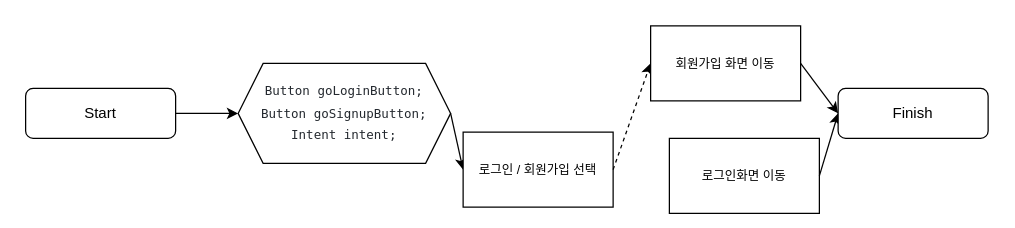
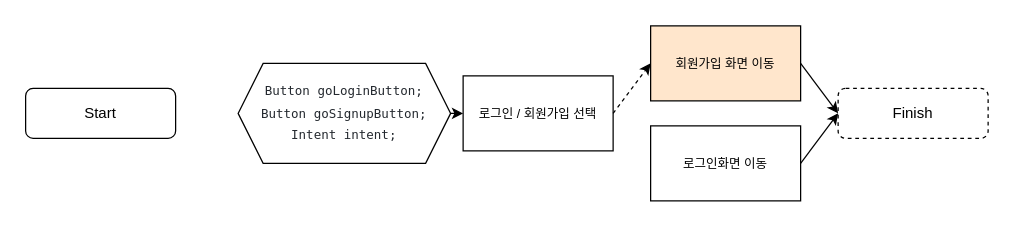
node "회원가입 화면 이동": fillcolor #ffffff -> #ffe6cc
edge "Start" -> "Button goLoginButton; Button goSignupButton; Intent intent;": removed
node "Finish": style solid -> dashed
node "로그인 / 회원가입 선택": moved (538, 169) -> (538, 113)
node "로그인화면 이동": moved (744, 176) -> (726, 163)
